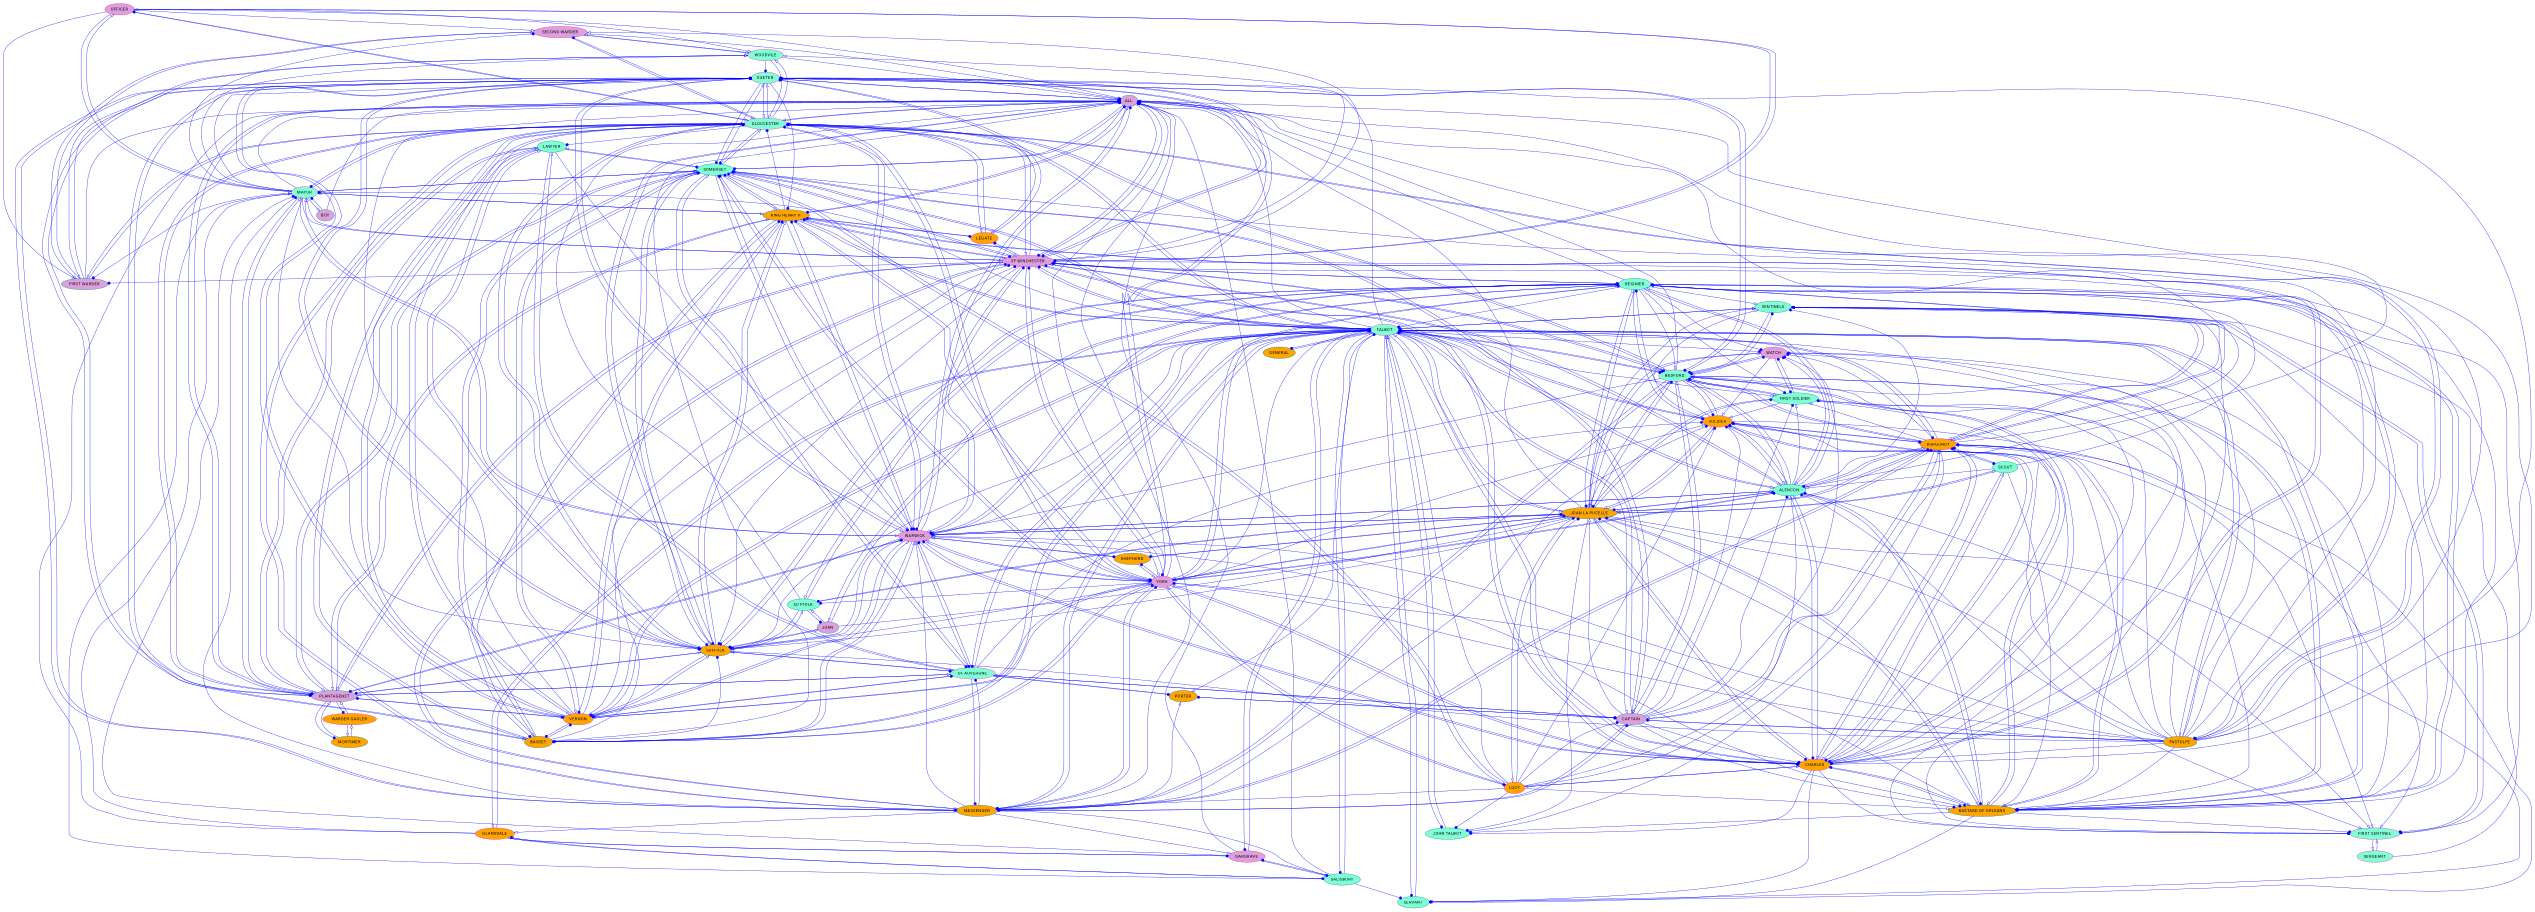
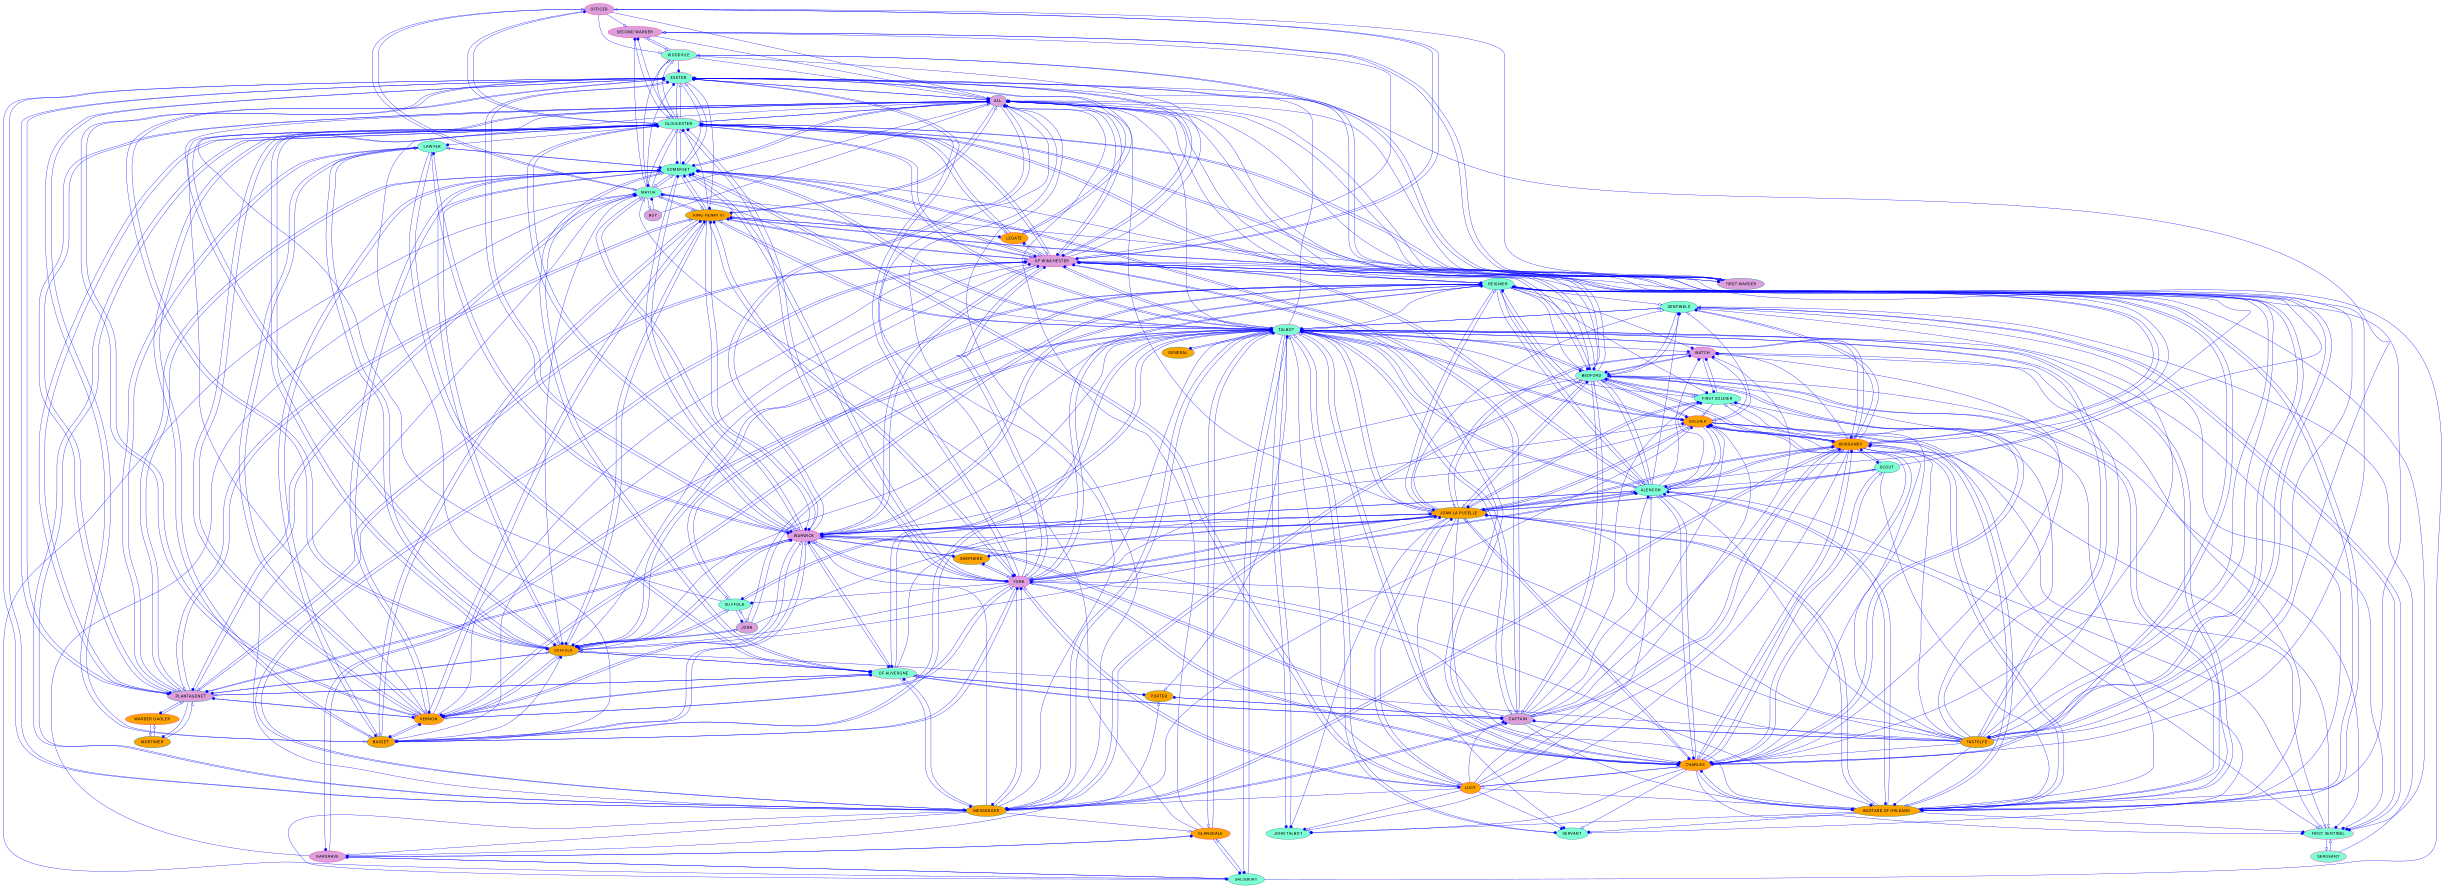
edge "WARWICK" -> "LAWYER": added
edge "FIRST SOLDIER" -> "CHARLES": reversed
edge "SALISBURY" -> "SERVANT": now "LUCY" -> "SERVANT"
